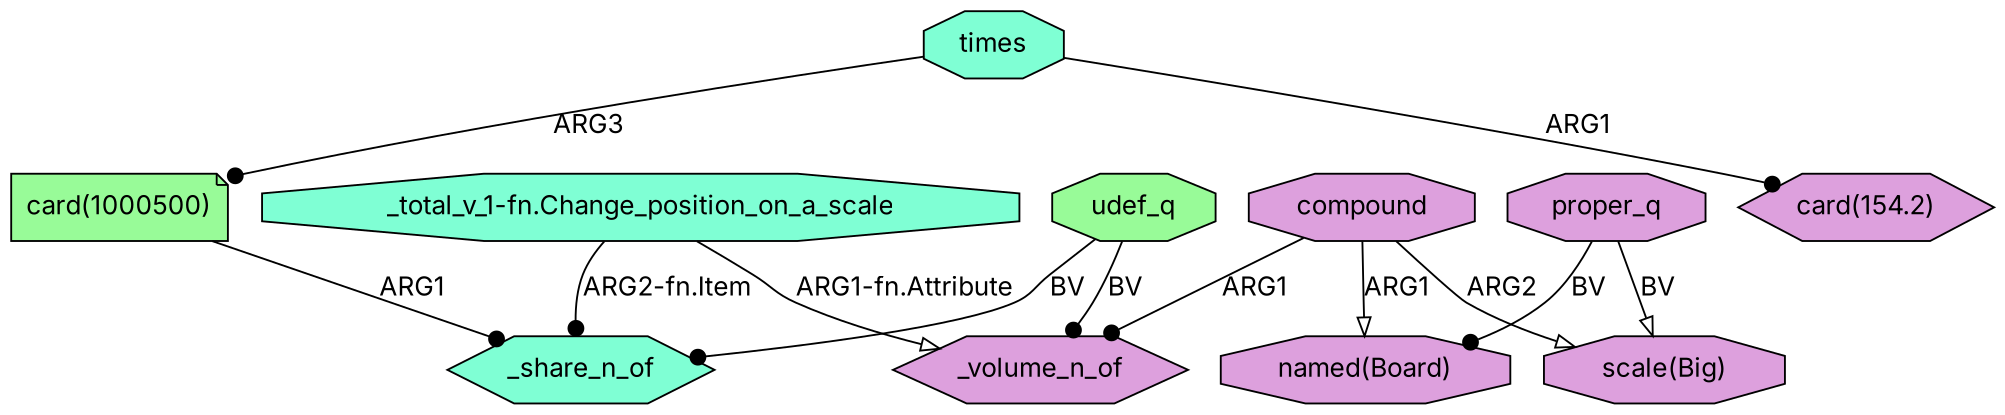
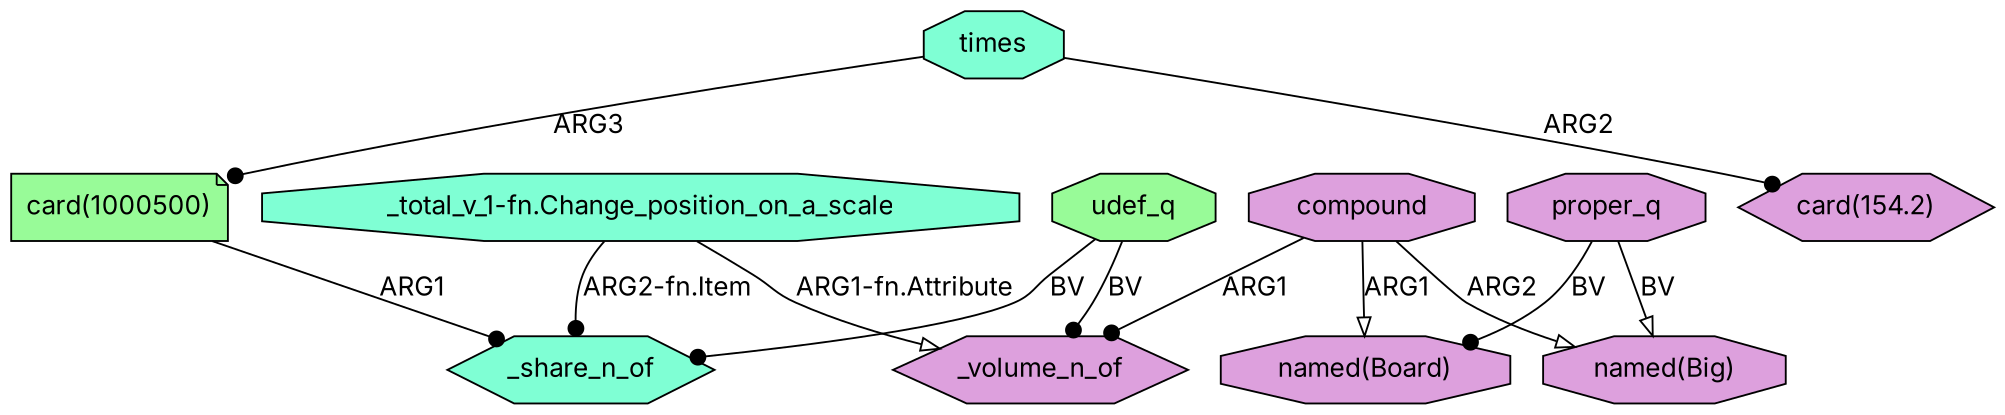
edge "times" -> "card(154.2)": label "ARG1" -> "ARG2"
node "scale(Big)": label "scale(Big)" -> "named(Big)"
